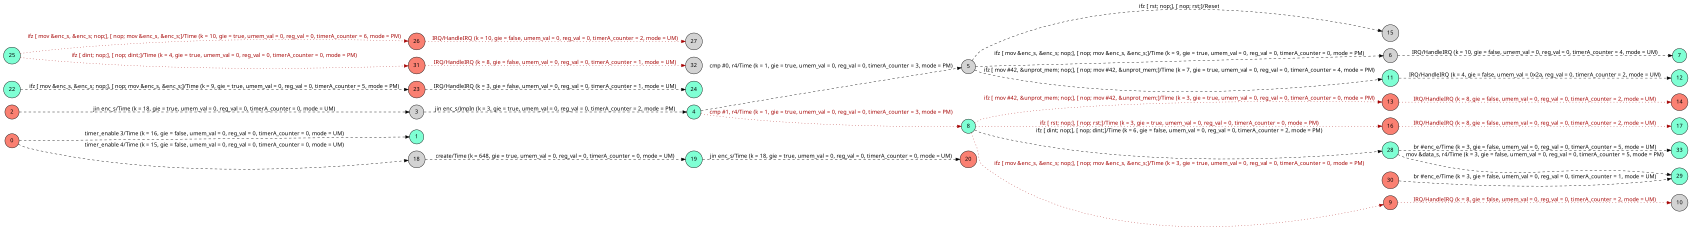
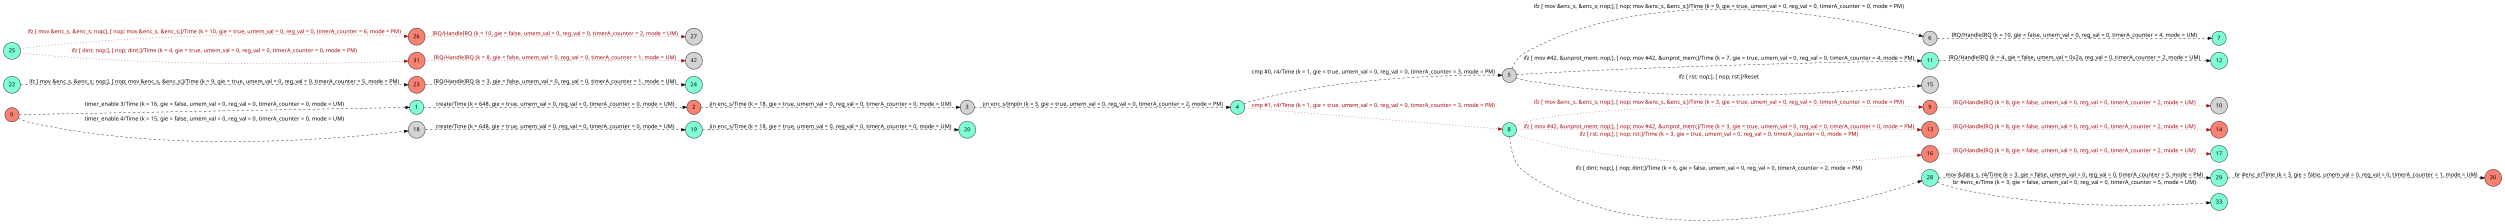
node "32": label "32" -> "42"
edge "1" -> "2": added, label "create/Time (k = 648, gie = true, umem_val = 0, reg_val = 0, timerA_counter = 0, mode = UM)"
node "20": fillcolor salmon -> aquamarine
edge "30" -> "29": reversed
